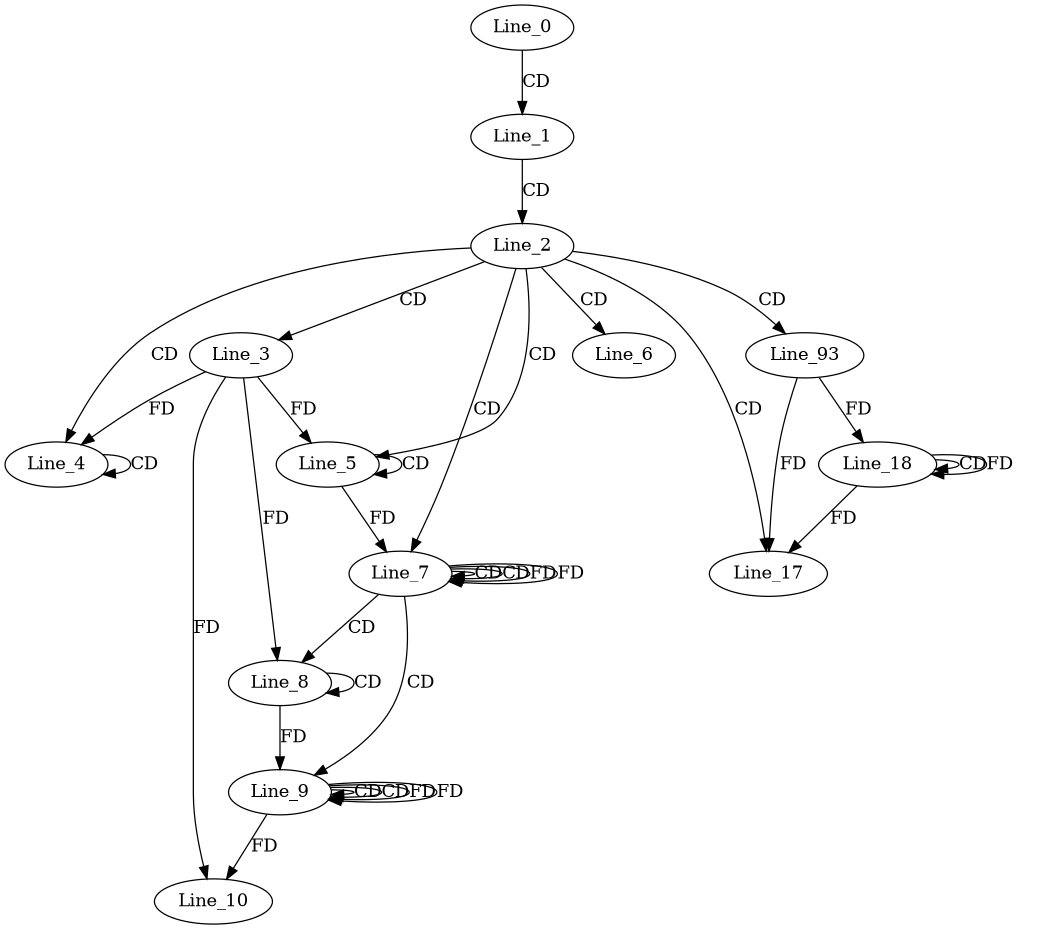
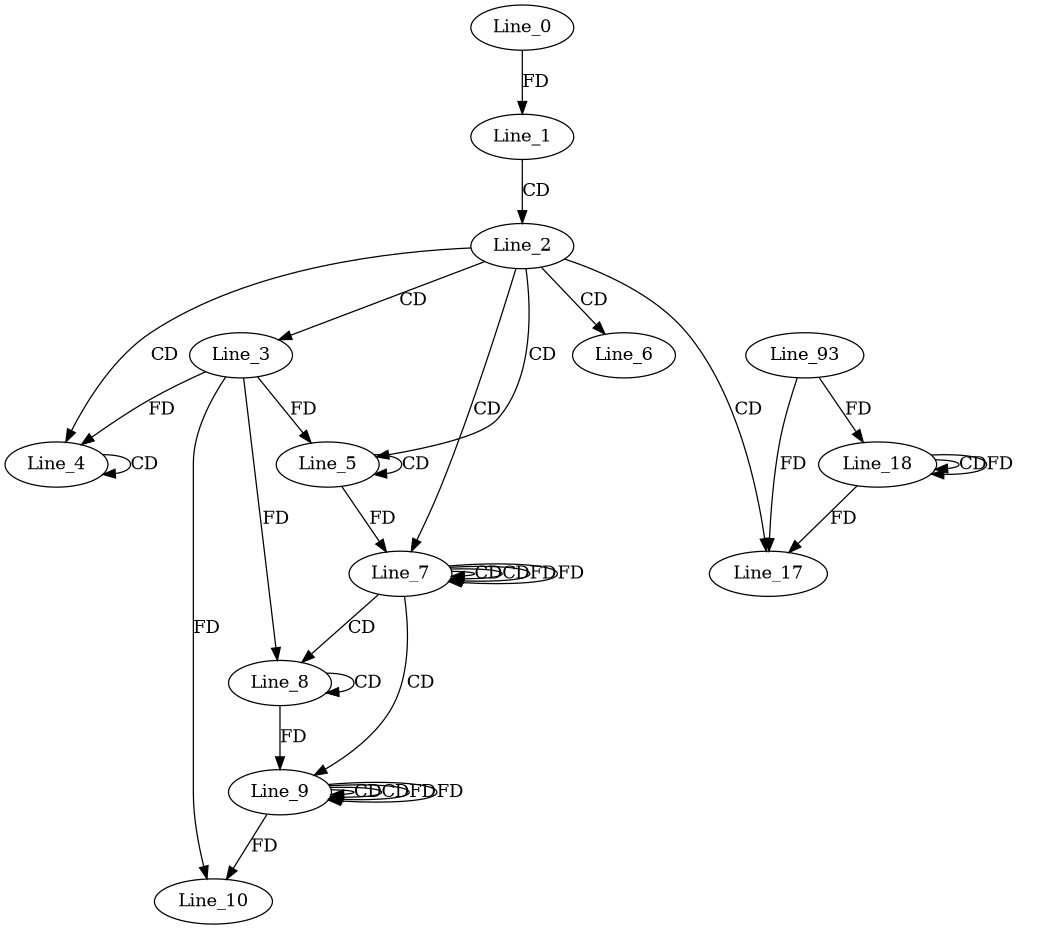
edge "Line_0" -> "Line_1": label "CD" -> "FD"
edge "Line_2" -> "Line_93": removed, label "CD"
